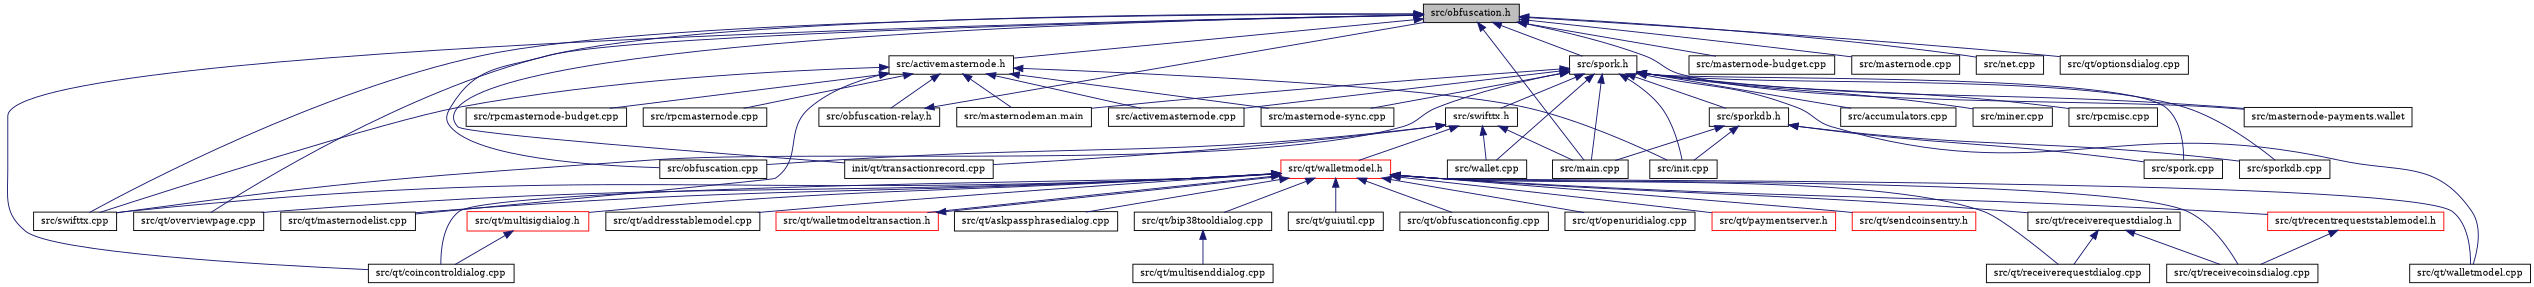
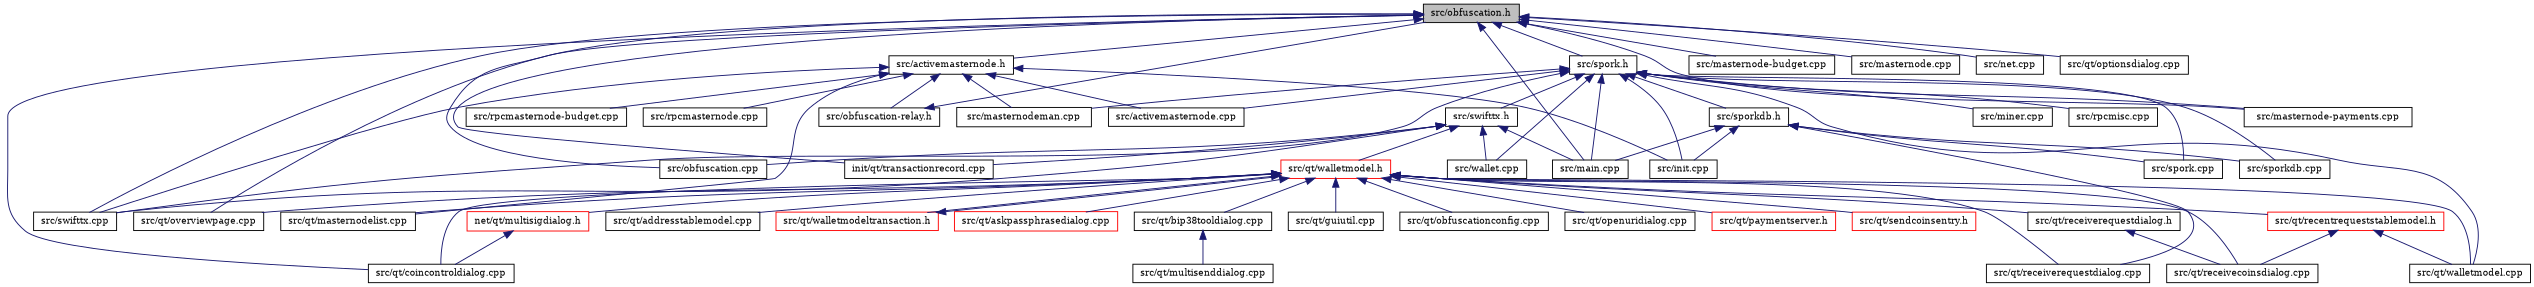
node "src/masternodeman.main": label "src/masternodeman.main" -> "src/masternodeman.cpp"
node "src/masternode-sync.cpp": removed
node "src/accumulators.cpp": removed
node "src/masternode-payments.wallet": label "src/masternode-payments.wallet" -> "src/masternode-payments.cpp"
edge "src/swifttx.cpp" -> "src/qt/walletmodel.h": now "src/swifttx.cpp" -> "src/swifttx.h"
node "src/qt/multisigdialog.h": label "src/qt/multisigdialog.h" -> "net/qt/multisigdialog.h"
node "src/qt/askpassphrasedialog.cpp": color black -> red
edge "src/qt/walletmodel.cpp" -> "src/qt/recentrequeststablemodel.h": added
edge "src/qt/receiverequestdialog.cpp" -> "src/qt/receiverequestdialog.h": now "src/qt/receiverequestdialog.cpp" -> "src/sporkdb.h"
